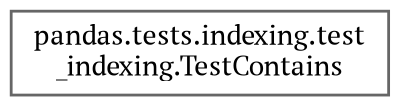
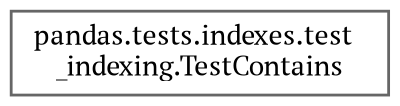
node "pandas.tests.indexing.test _indexing.TestContains": label "pandas.tests.indexing.test _indexing.TestContains" -> "pandas.tests.indexes.test _indexing.TestContains"
